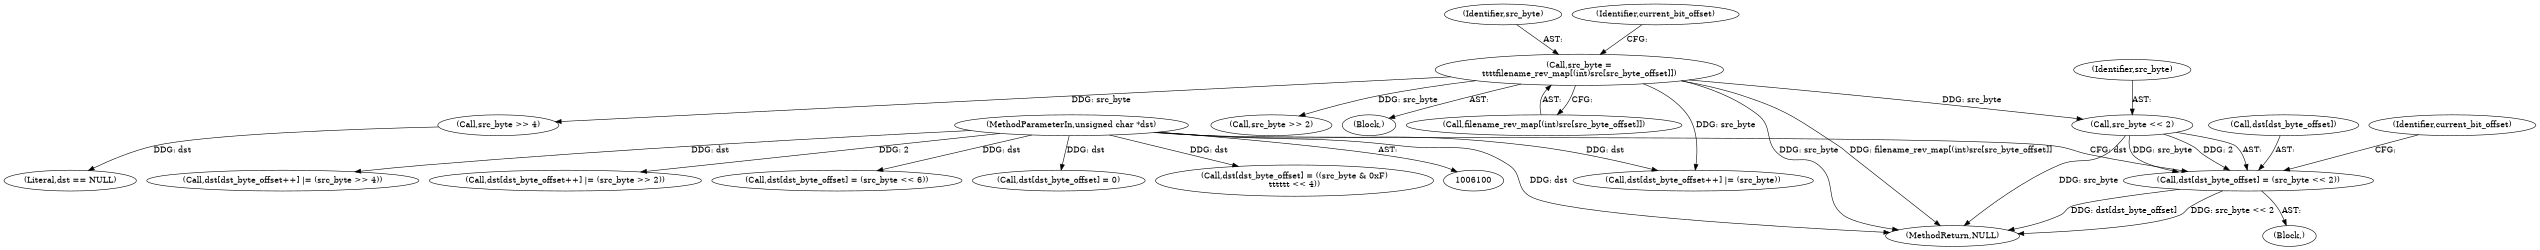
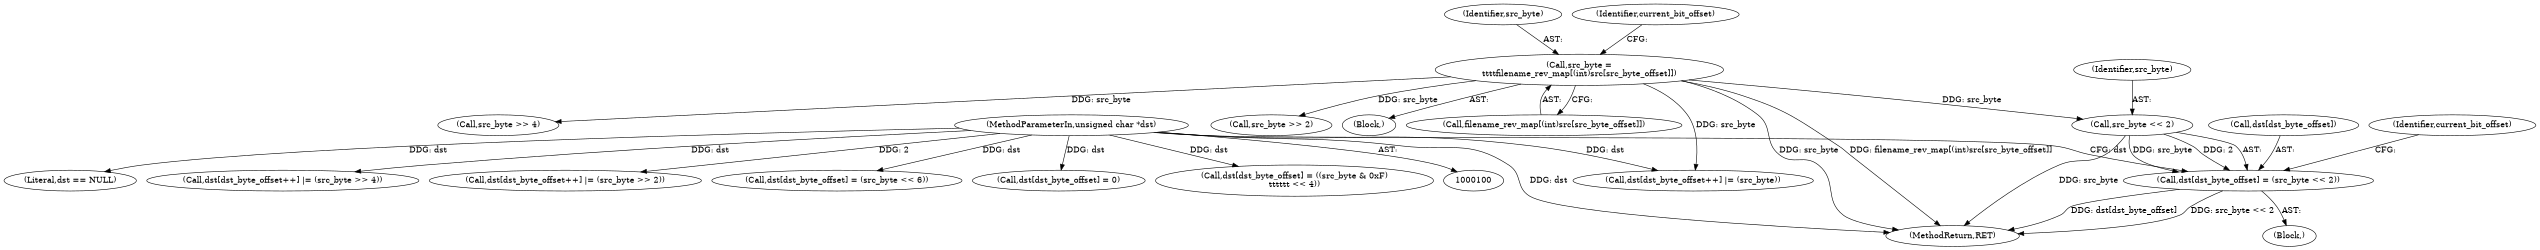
edge "(Call,src_byte >> 4)" -> "(Literal,dst == NULL)": now "(MethodParameterIn,unsigned char *dst)" -> "(Literal,dst == NULL)"
node "1006100": label "1006100" -> "1000100"
node "(MethodReturn,NULL)": label "(MethodReturn,NULL)" -> "(MethodReturn,RET)"
